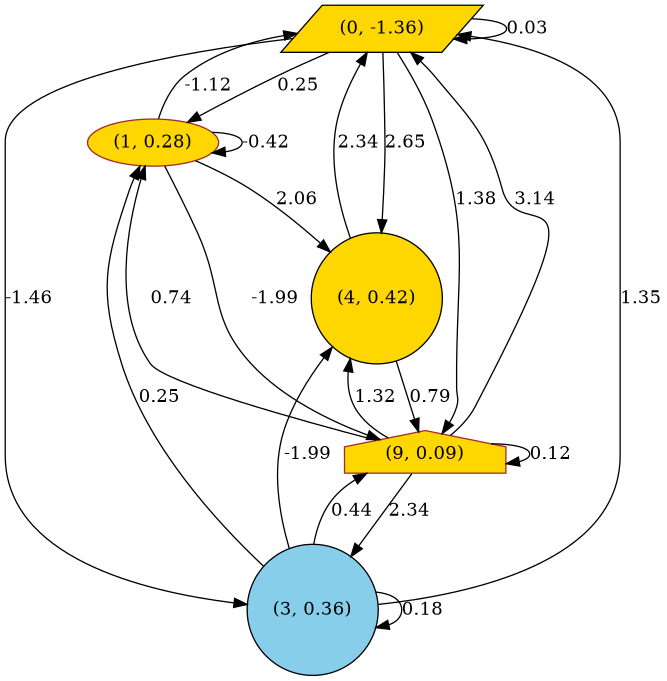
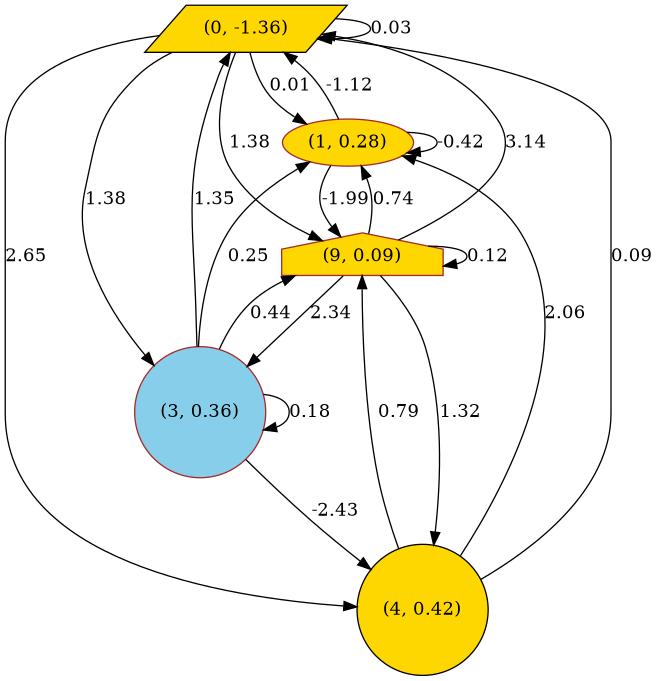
edge "(0, -1.36)" -> "(1, 0.28)": label "0.25" -> "0.01"
edge "(4, 0.42)" -> "(0, -1.36)": label "2.34" -> "0.09"
edge "(1, 0.28)" -> "(4, 0.42)": reversed
edge "(0, -1.36)" -> "(3, 0.36)": label "-1.46" -> "1.38"
edge "(3, 0.36)" -> "(4, 0.42)": label "-1.99" -> "-2.43"
node "(3, 0.36)": color black -> brown
